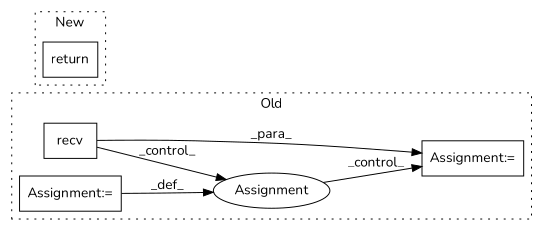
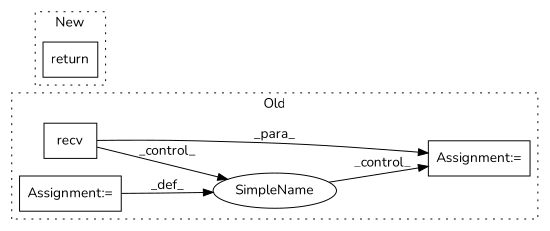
node "Assignment": label "Assignment" -> "SimpleName"
